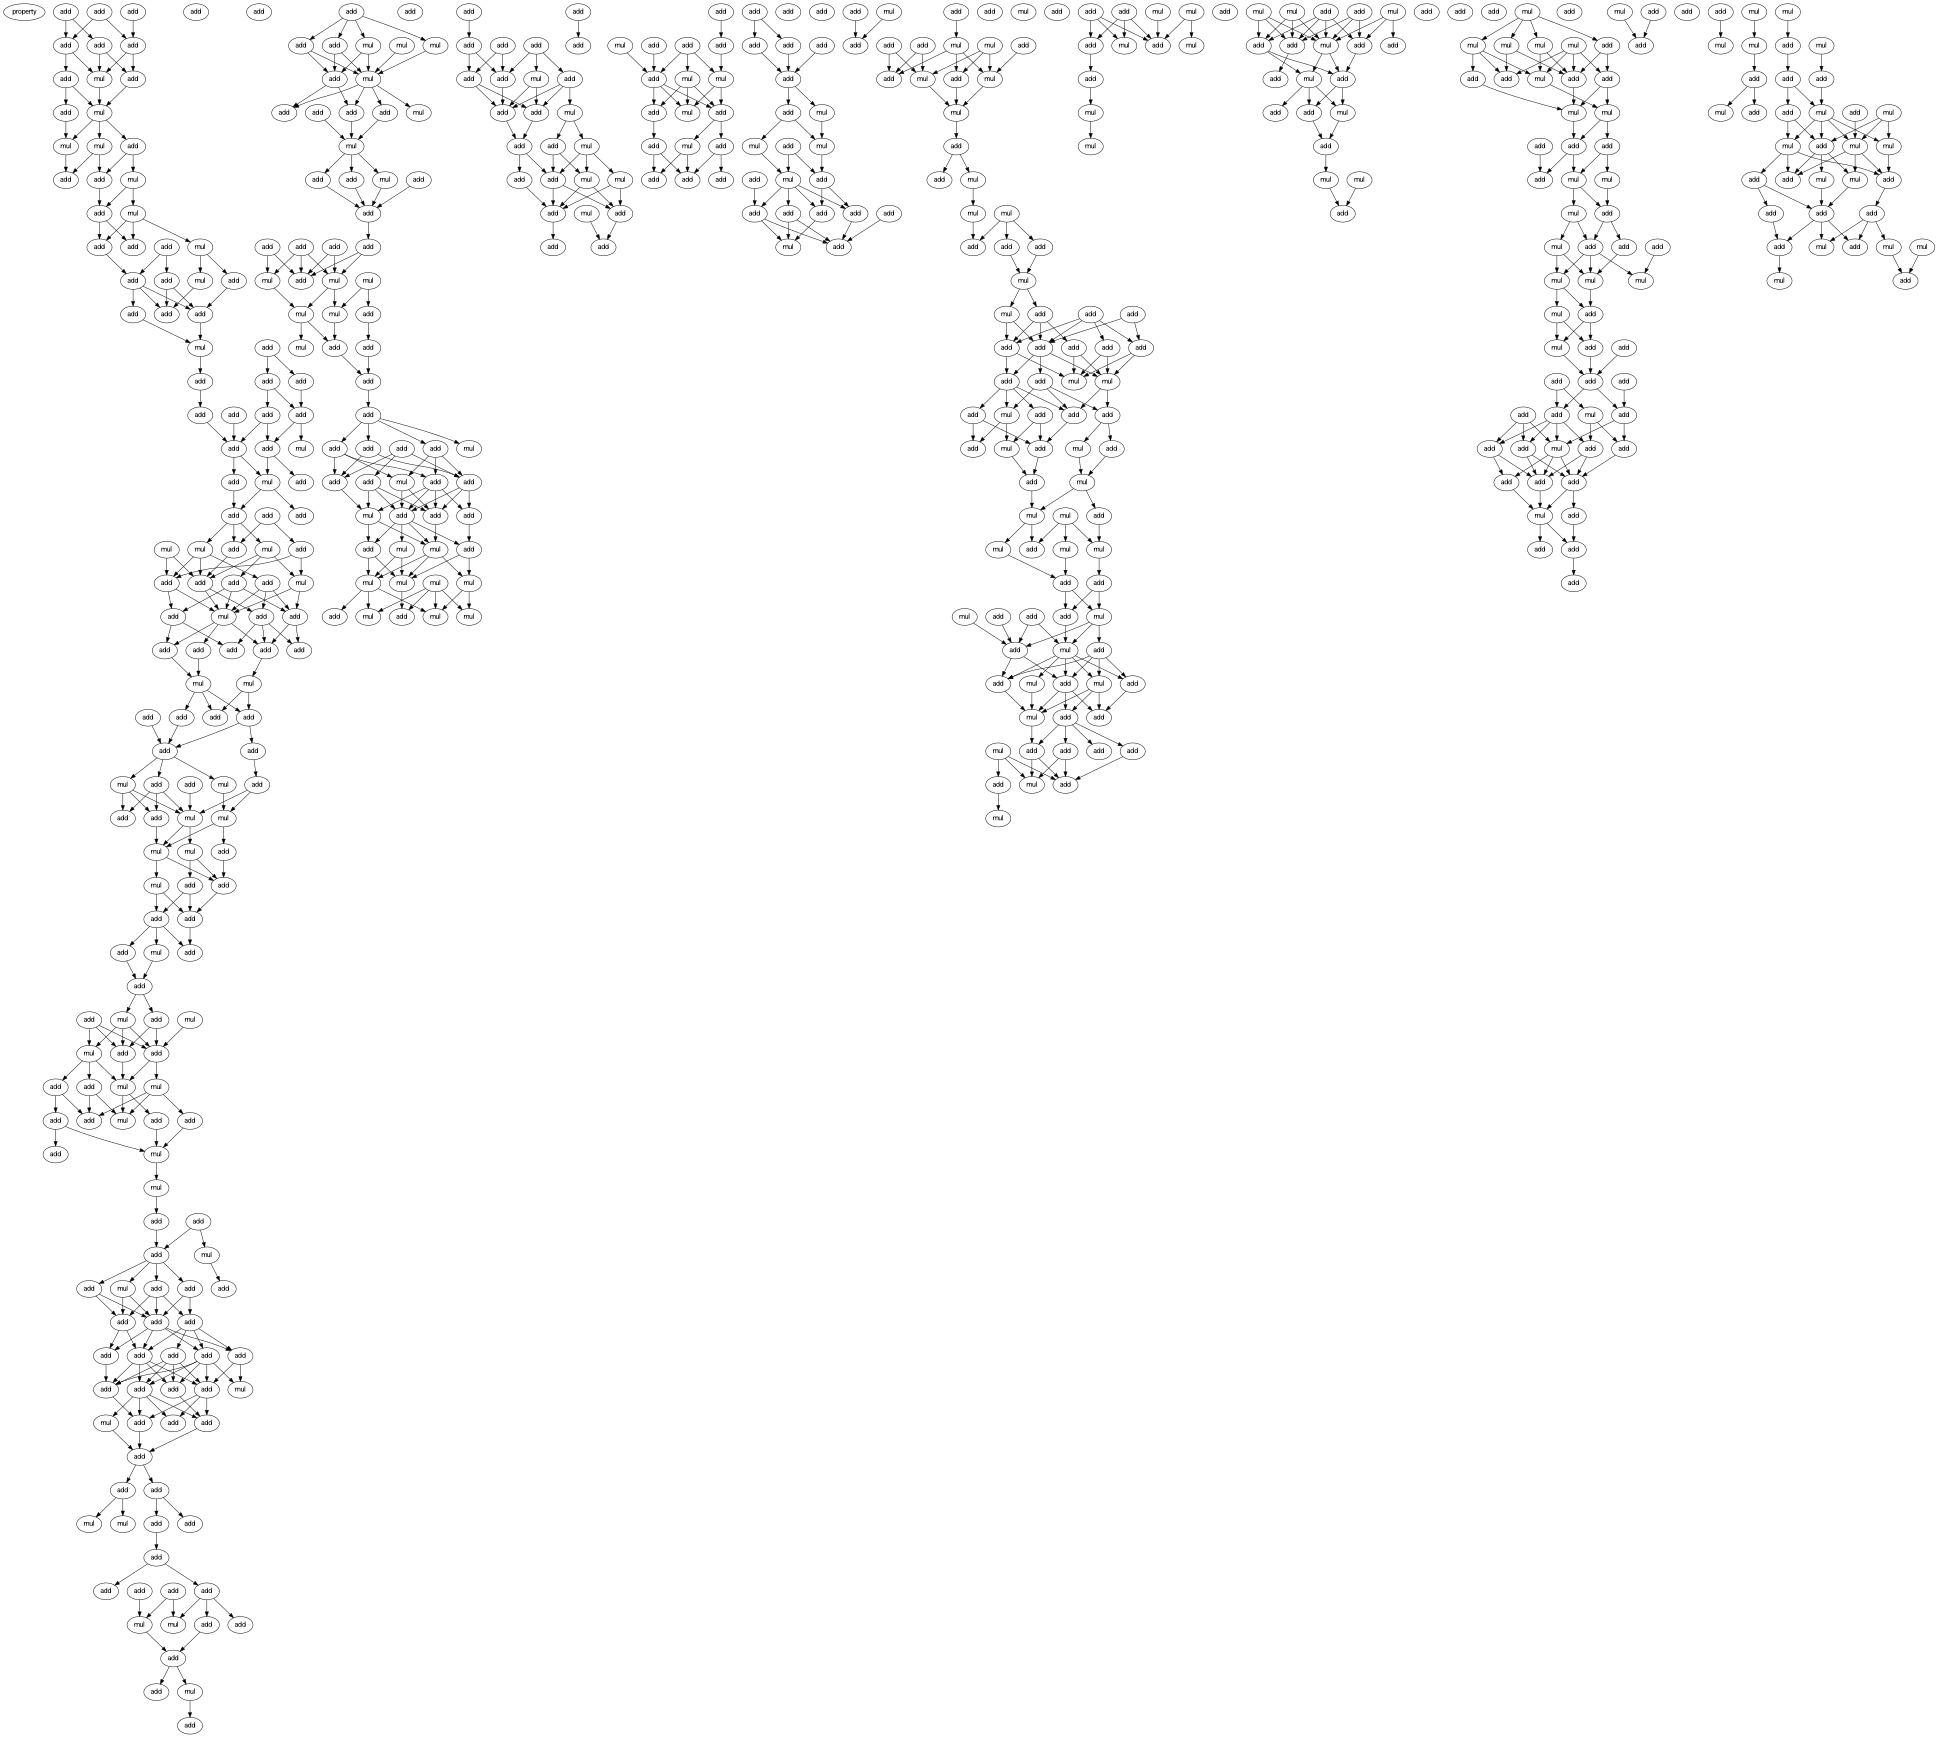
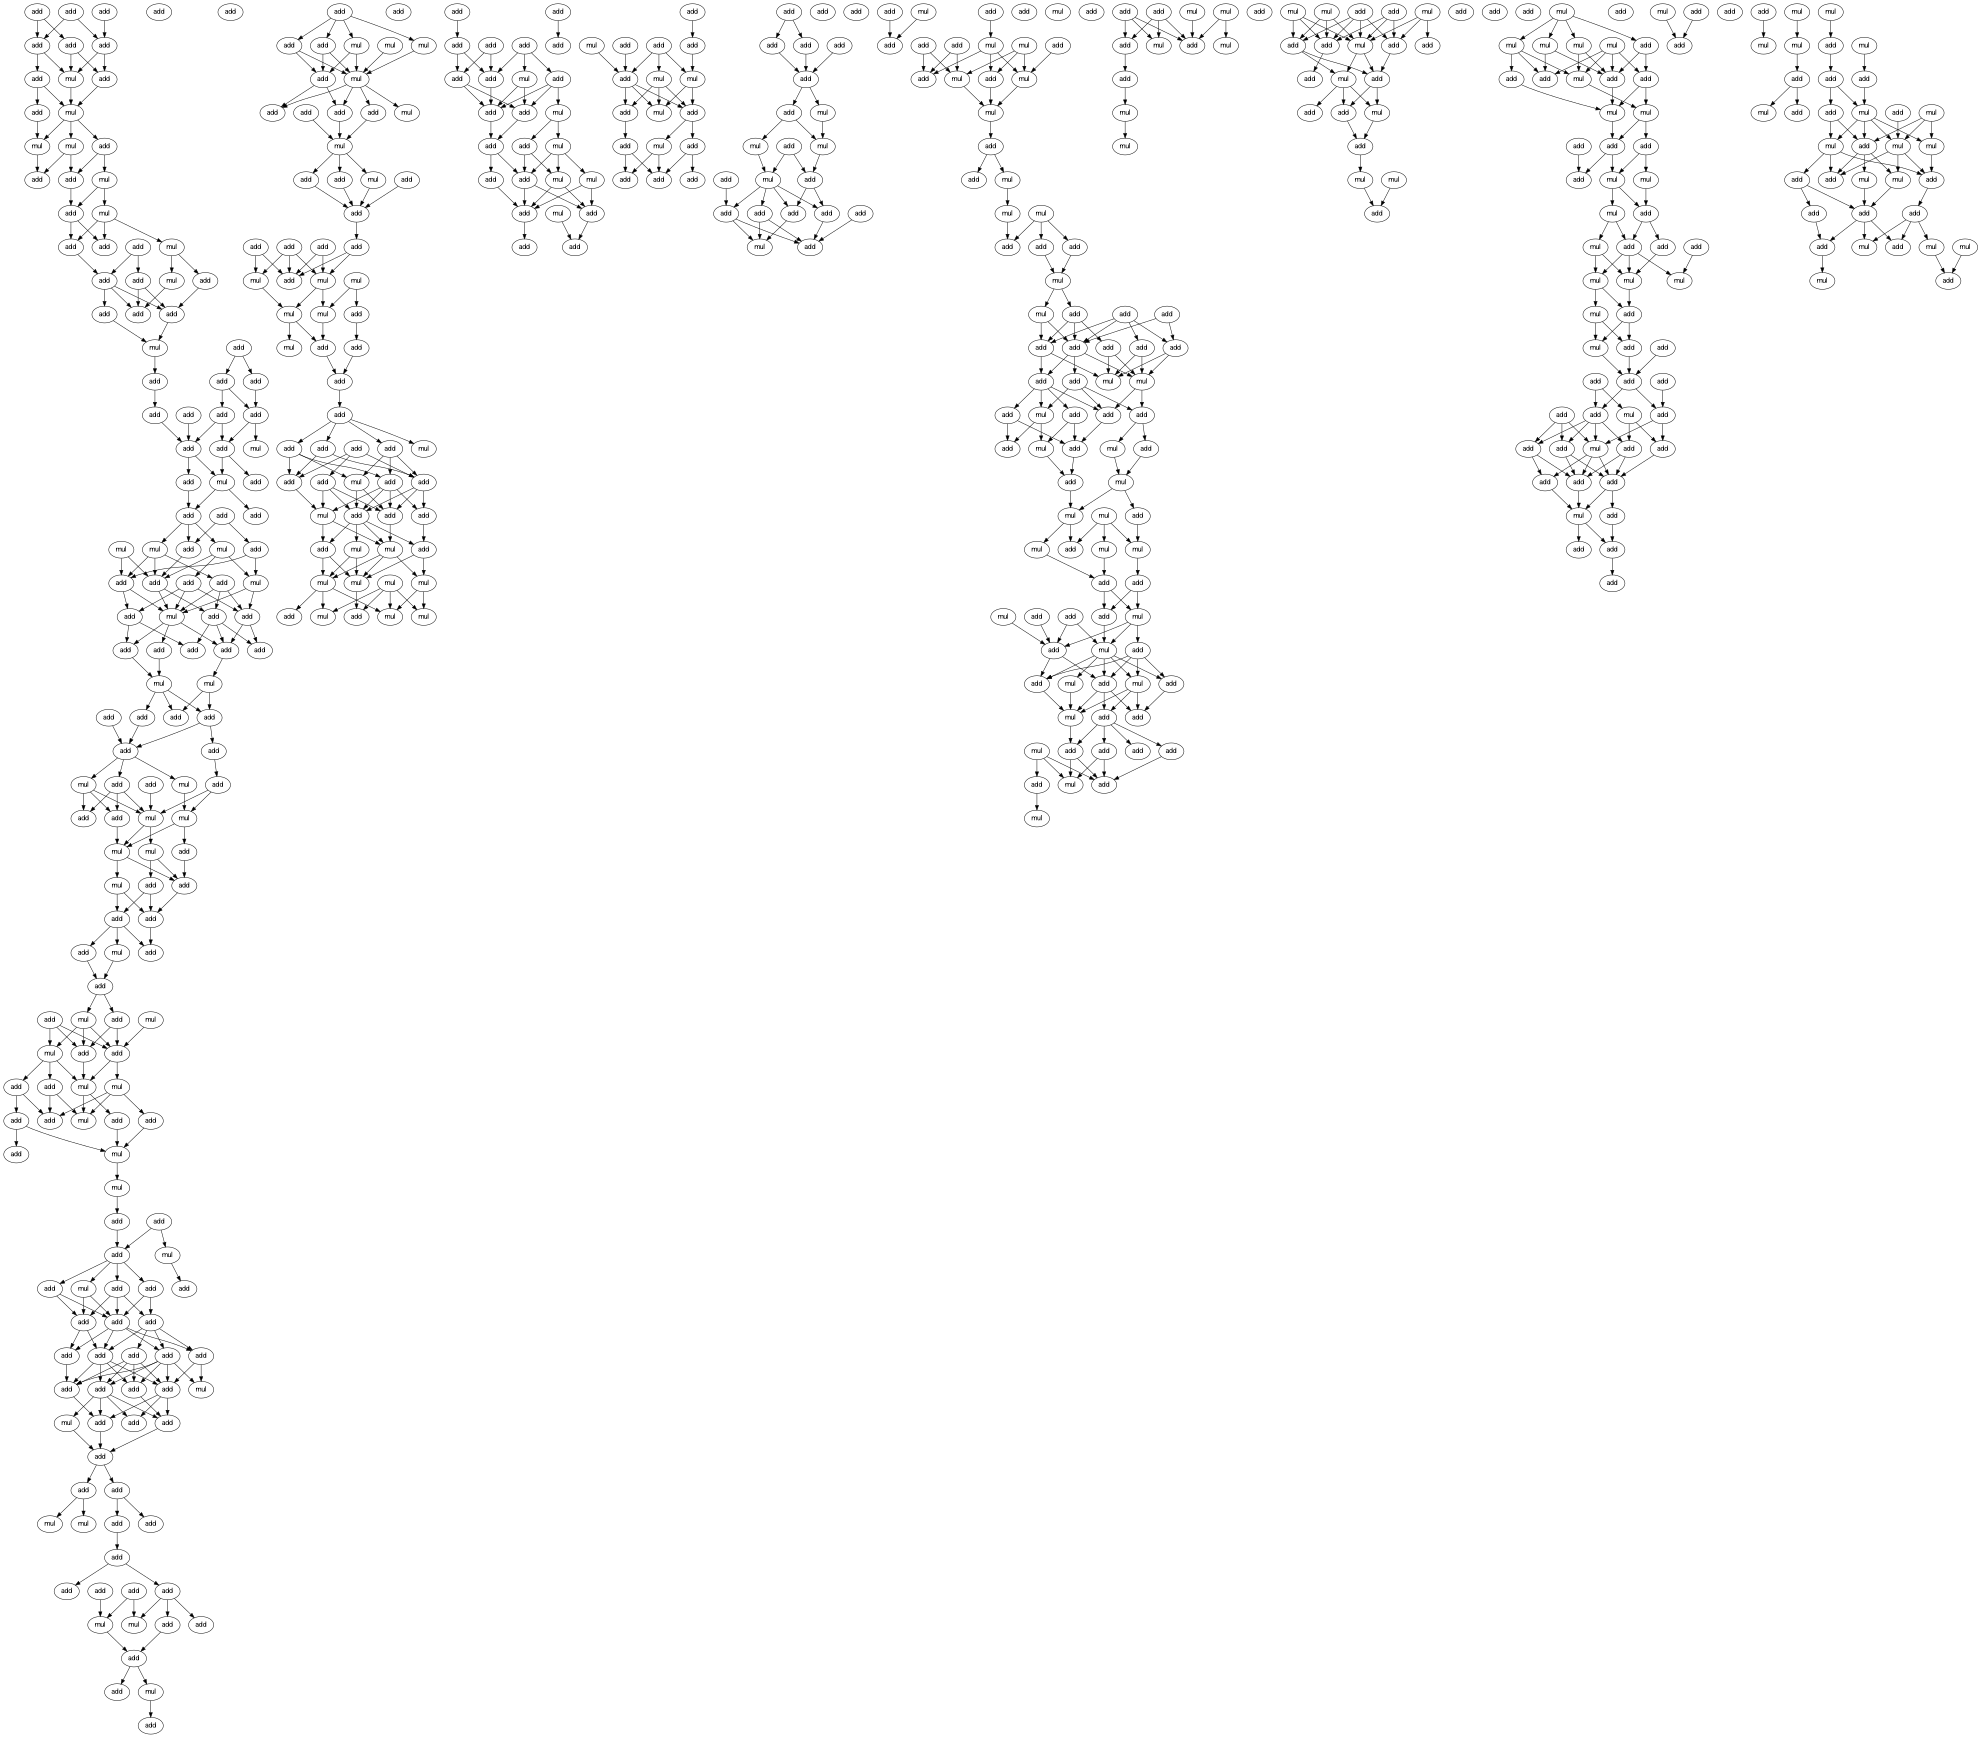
node "property": removed
